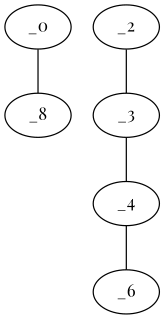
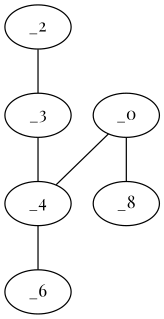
edge "_0" -- "_4": added
